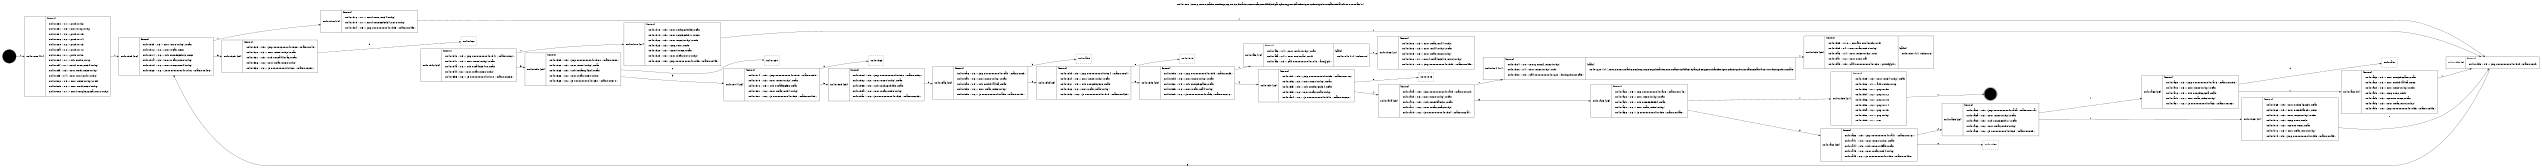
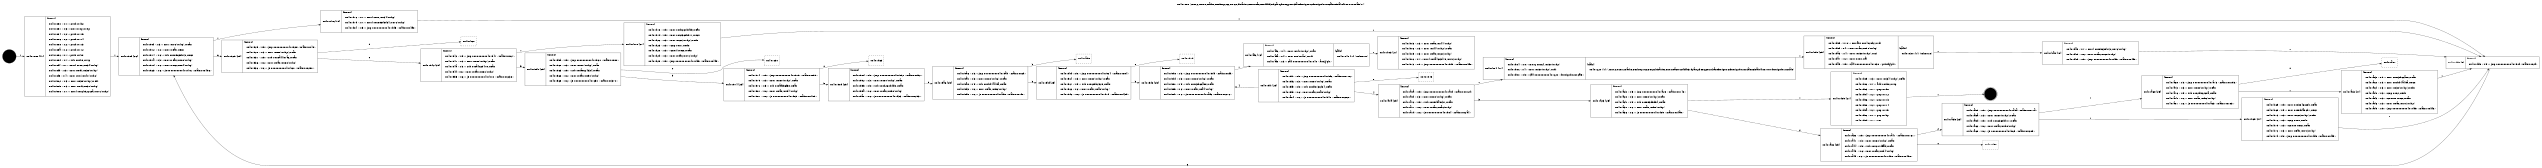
node "0x401bae [18]": added
edge "0x401929 [25]" -> "0x401942 [25]": added, label "6"
edge "0x4019d8 [25]" -> "0x4019f1 [25]": reversed
